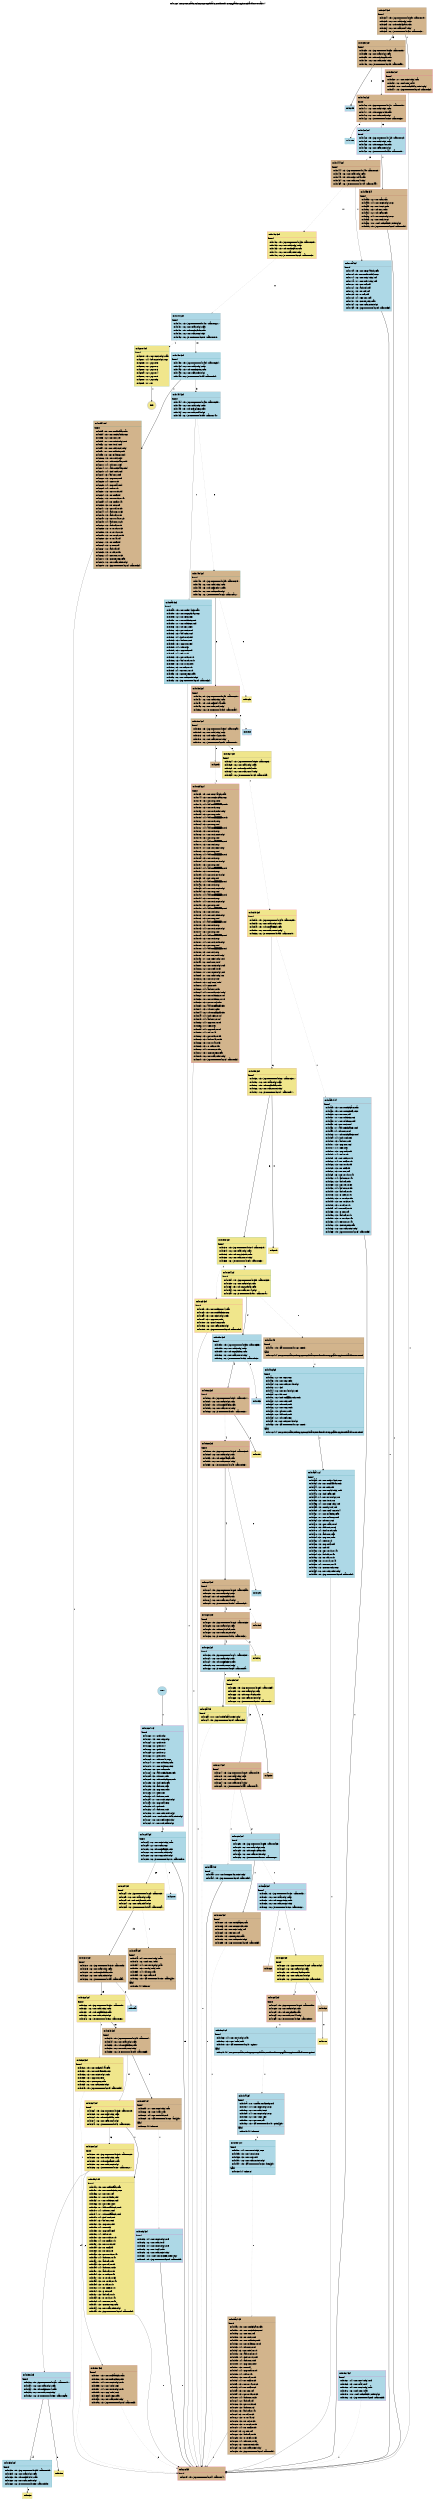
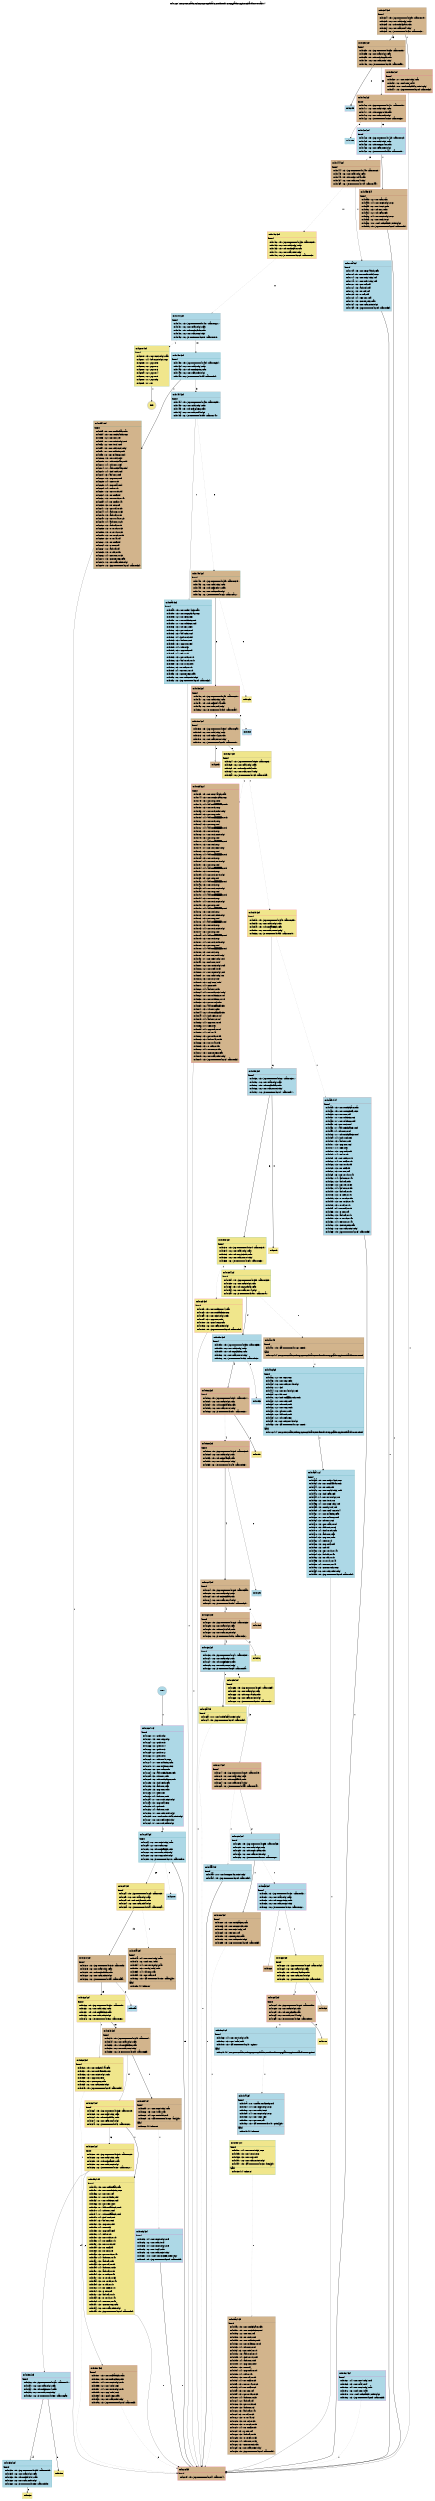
edge "0x4020d5" -> "0x40173f [321]": now "0x401524 [28]" -> "0x40173f [321]"
node "0x40155c [28]": fillcolor khaki -> lightblue
node "0x402090": removed
edge "0x401d69" -> "0x401700": now "0x4016e4 [28]" -> "0x401700"
edge "0x401b7a [29]" -> "0x401b97 [21]": removed, label "1"
node "0x401b97 [21]": fillcolor lightblue -> khaki
edge "0x401bac [142]" -> "0x4021ef [5]": removed, label "1"
